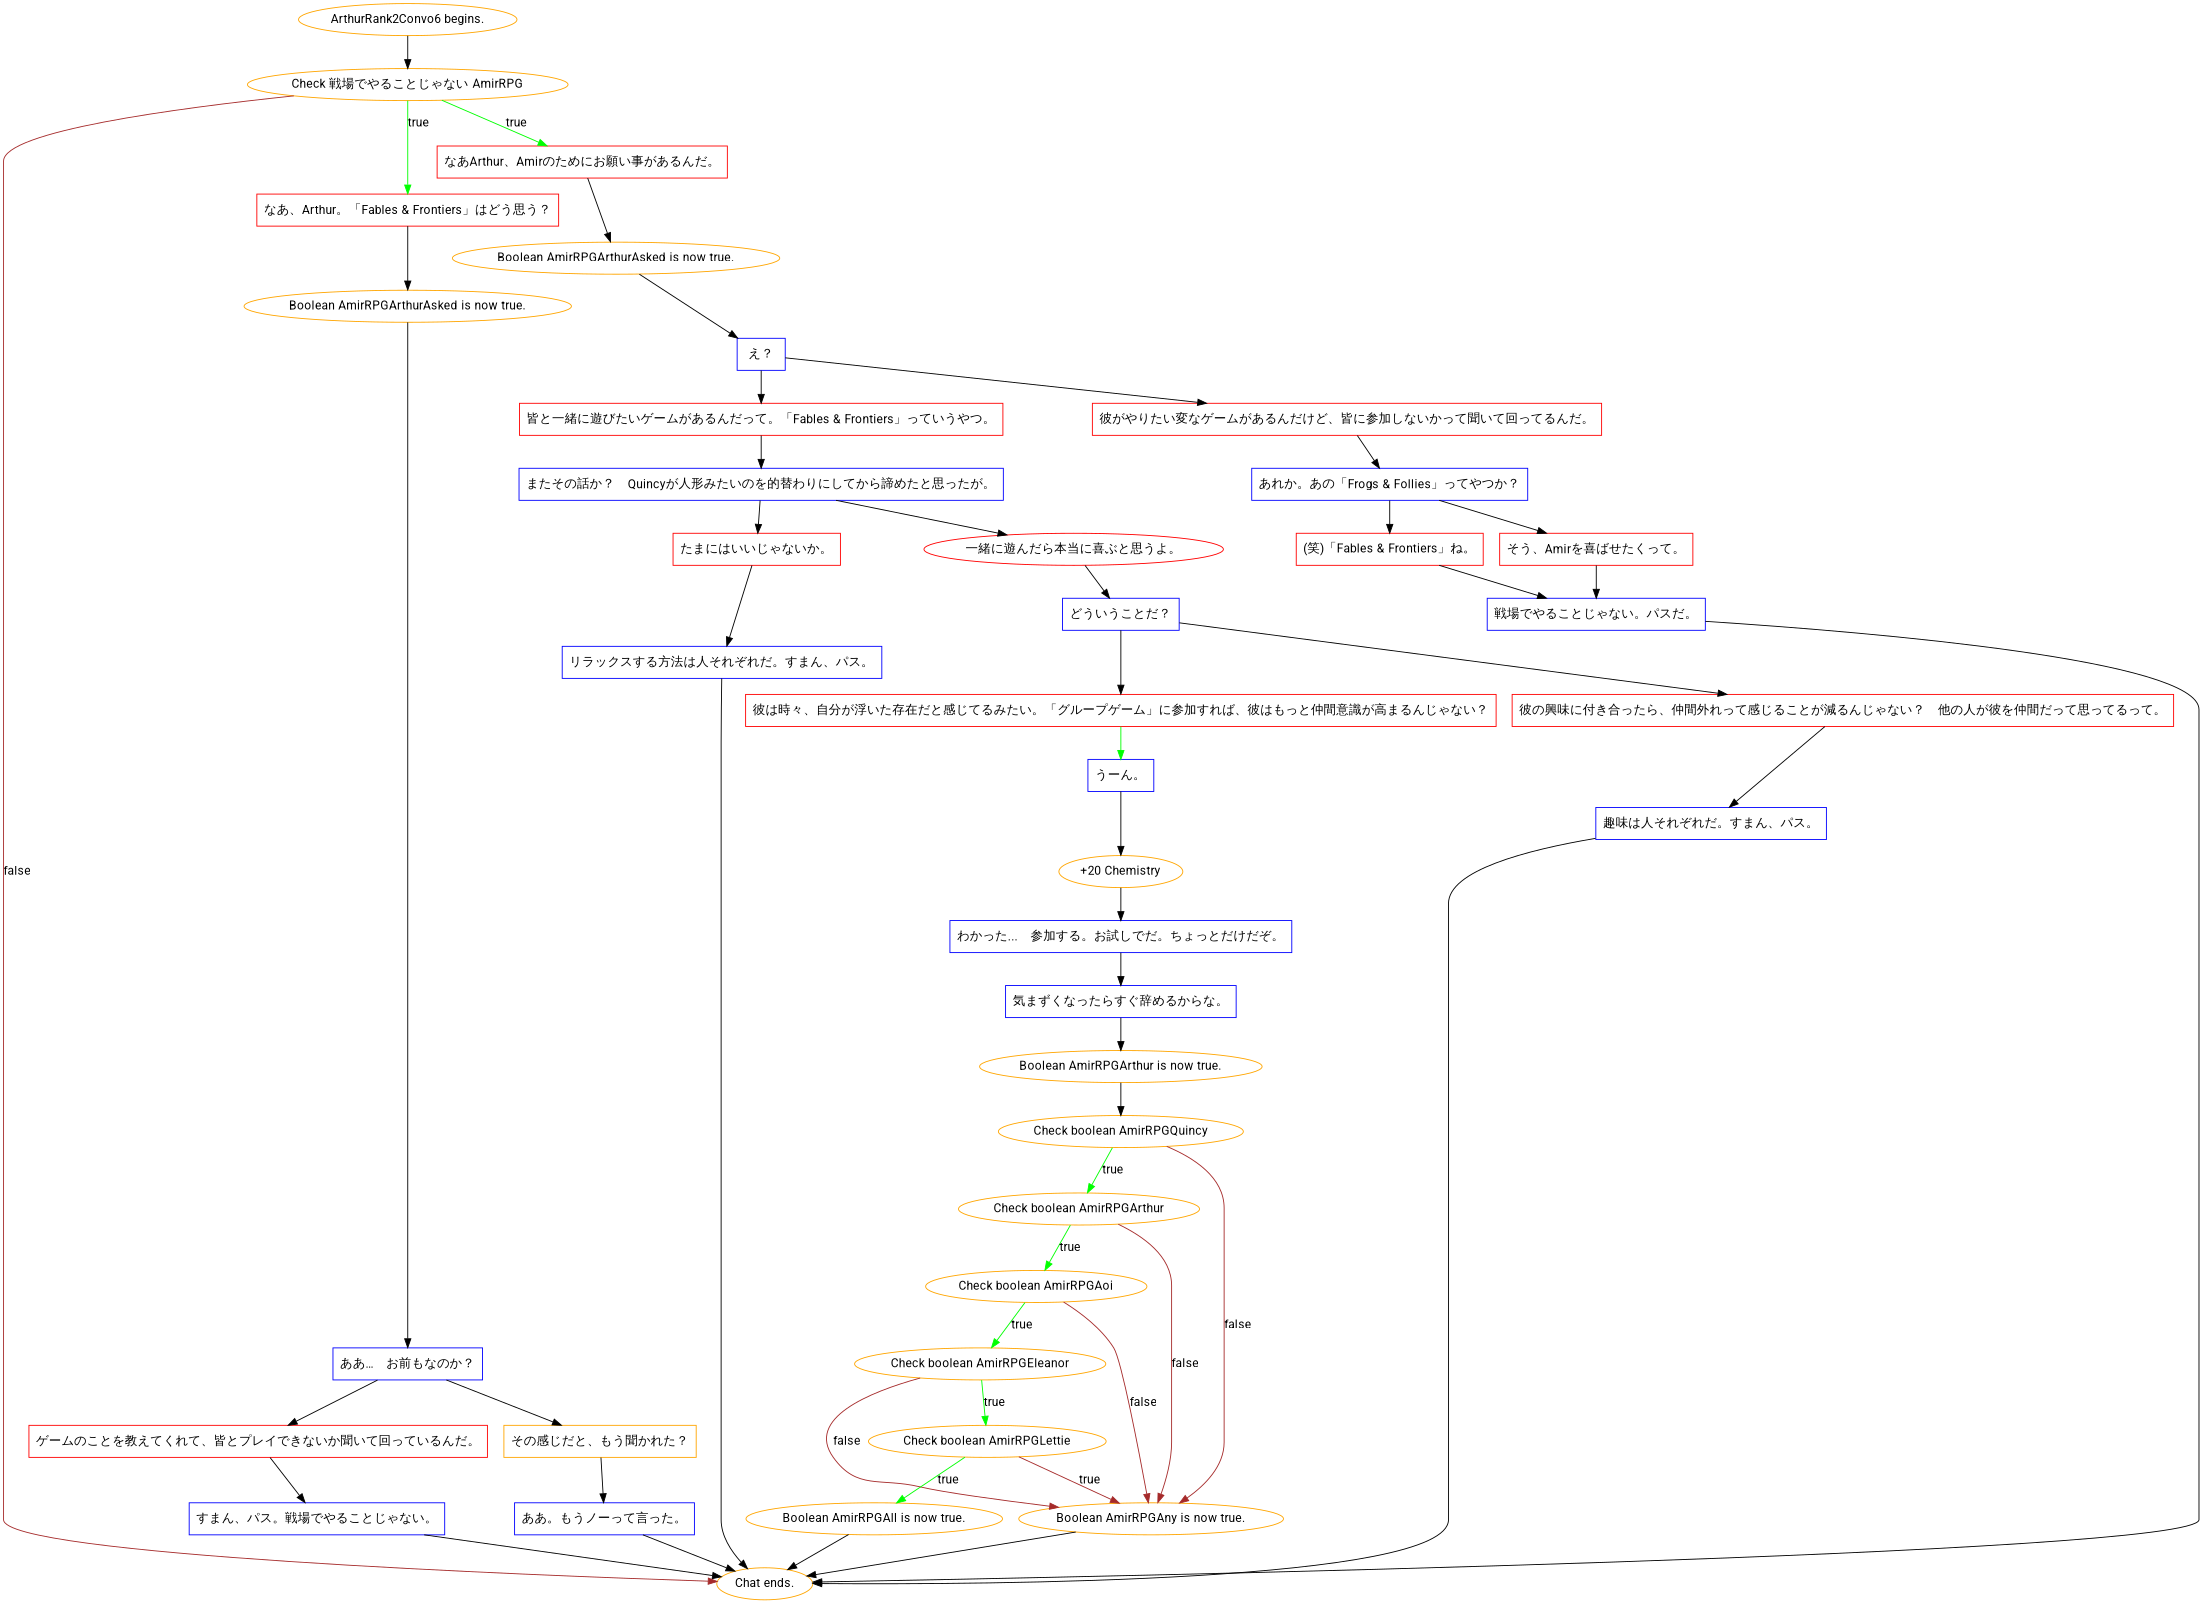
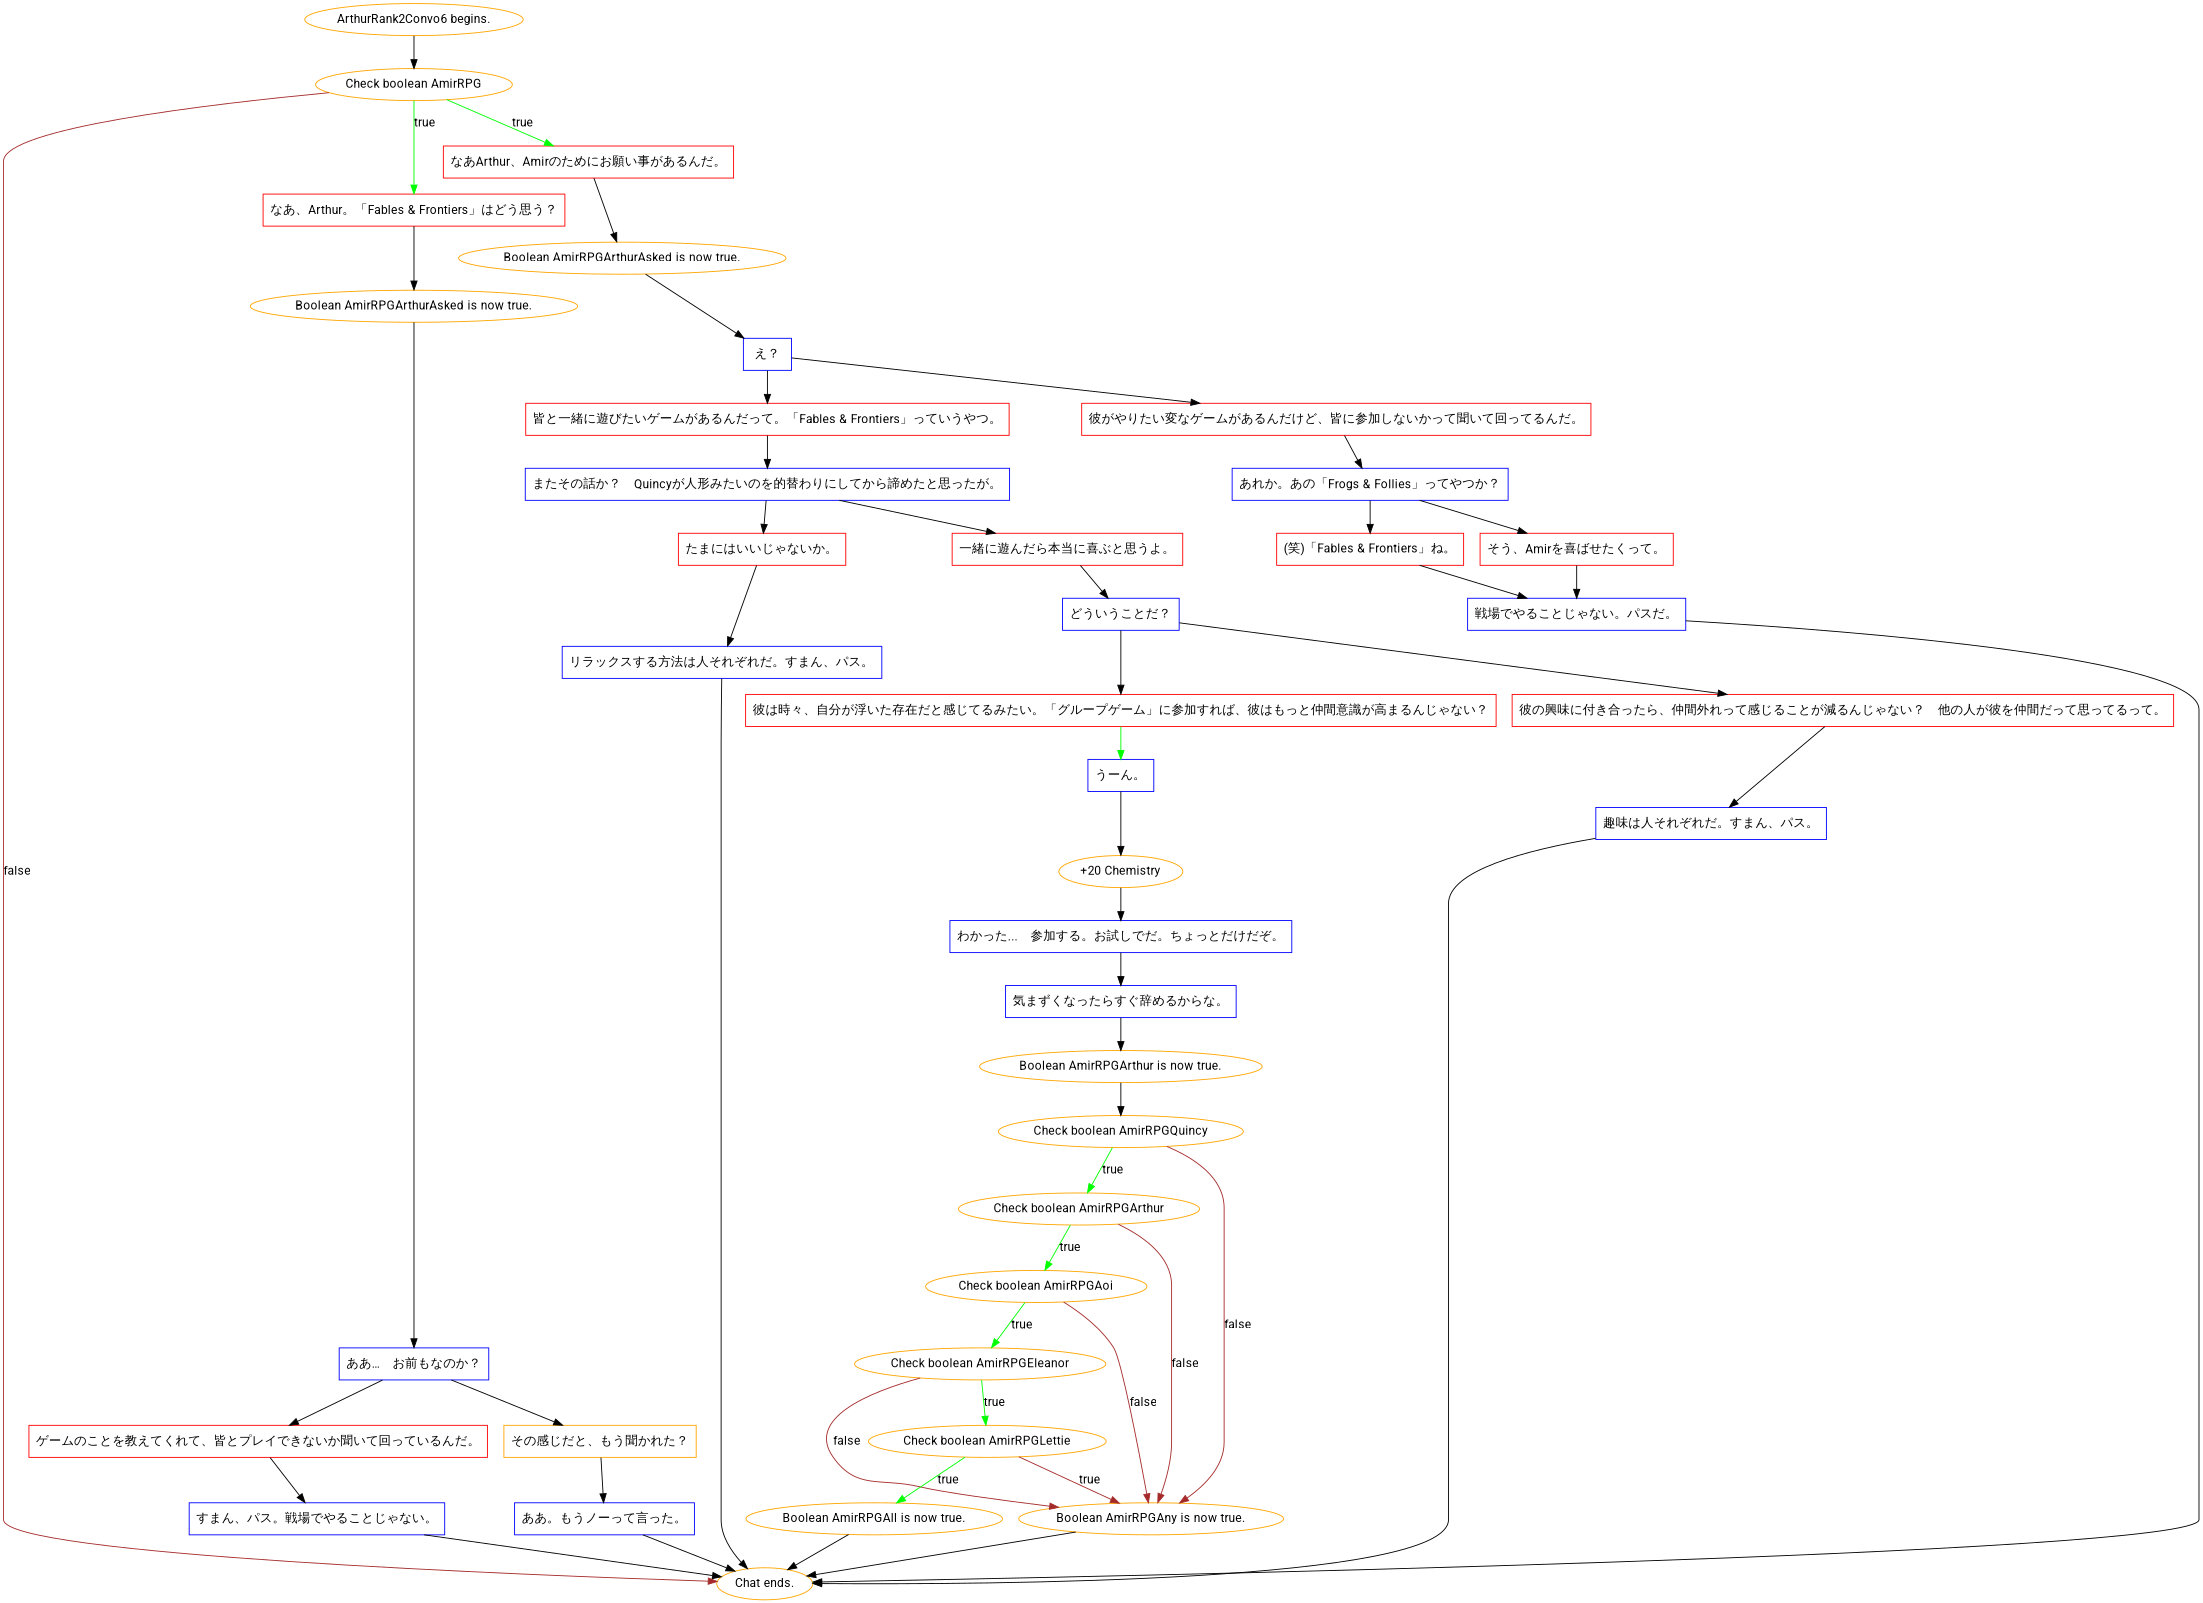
node "Check 戦場でやることじゃない AmirRPG": label "Check 戦場でやることじゃない AmirRPG" -> "Check boolean AmirRPG"
node "一緒に遊んだら本当に喜ぶと思うよ。": shape ellipse -> box
